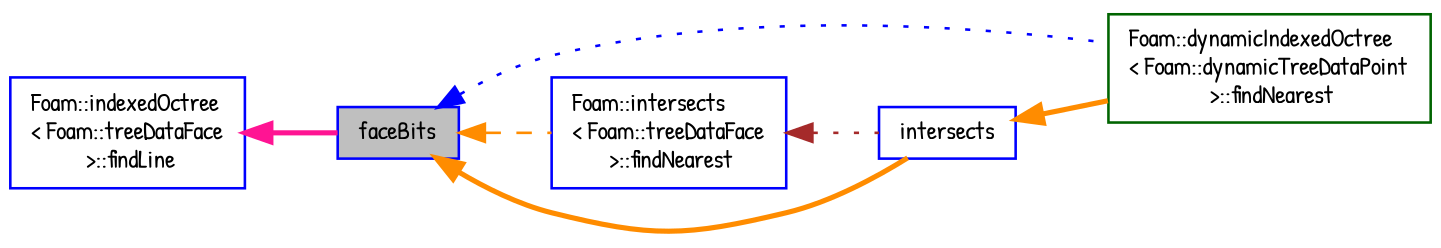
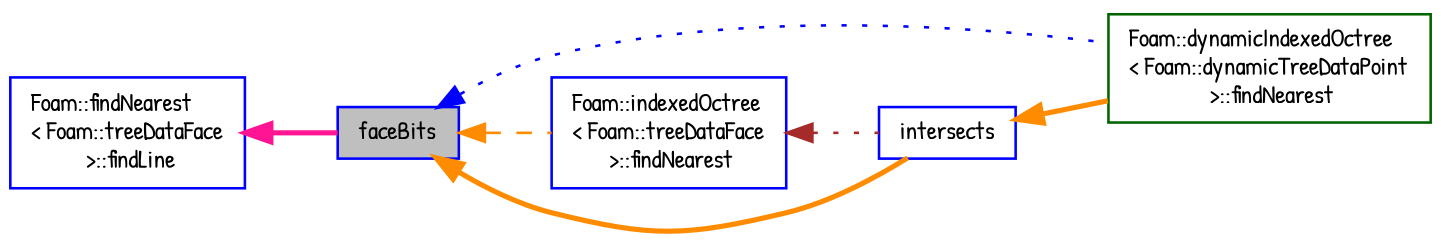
node "Foam::indexedOctree < Foam::treeDataFace >::findLine": label "Foam::indexedOctree < Foam::treeDataFace >::findLine" -> "Foam::findNearest < Foam::treeDataFace >::findLine"
node "Foam::intersects < Foam::treeDataFace >::findNearest": label "Foam::intersects < Foam::treeDataFace >::findNearest" -> "Foam::indexedOctree < Foam::treeDataFace >::findNearest"
